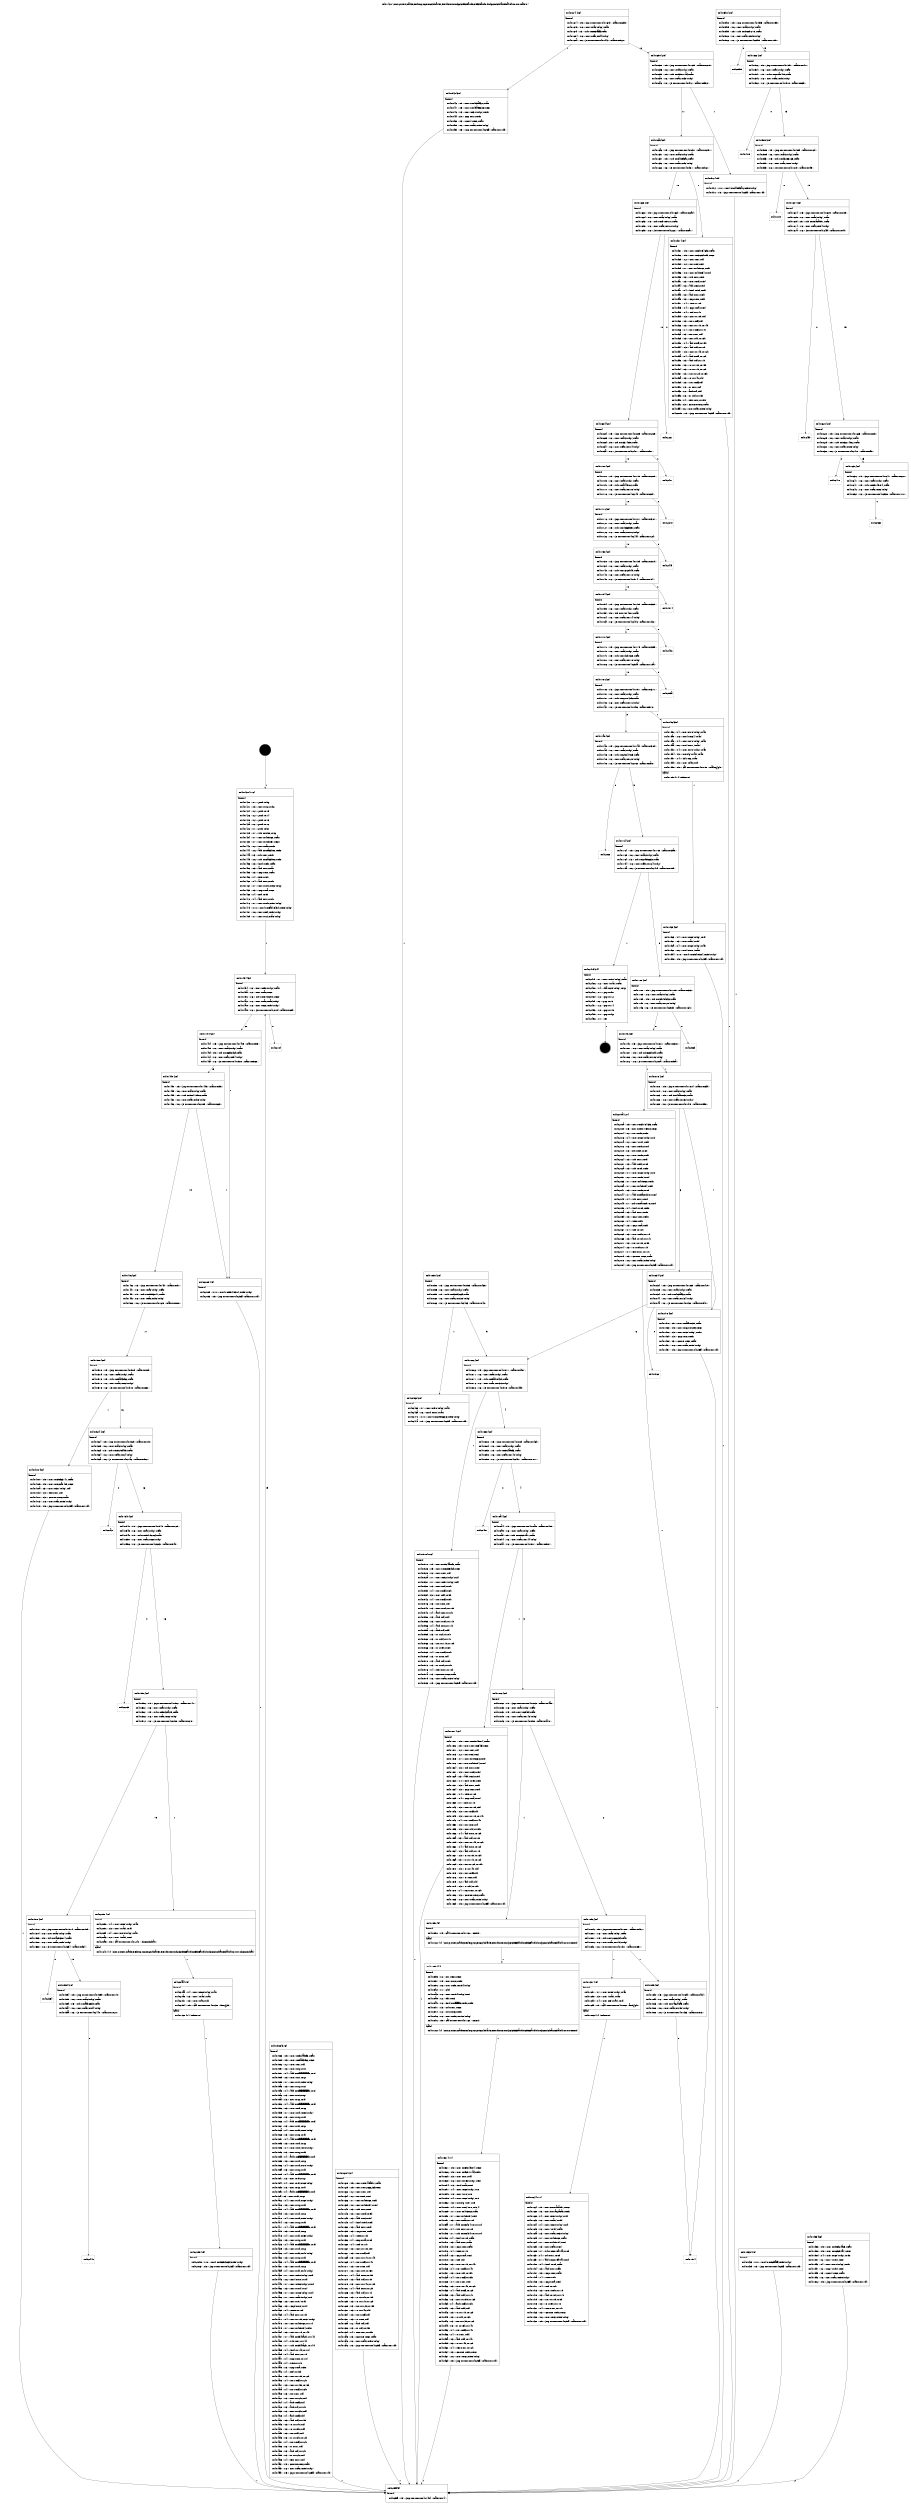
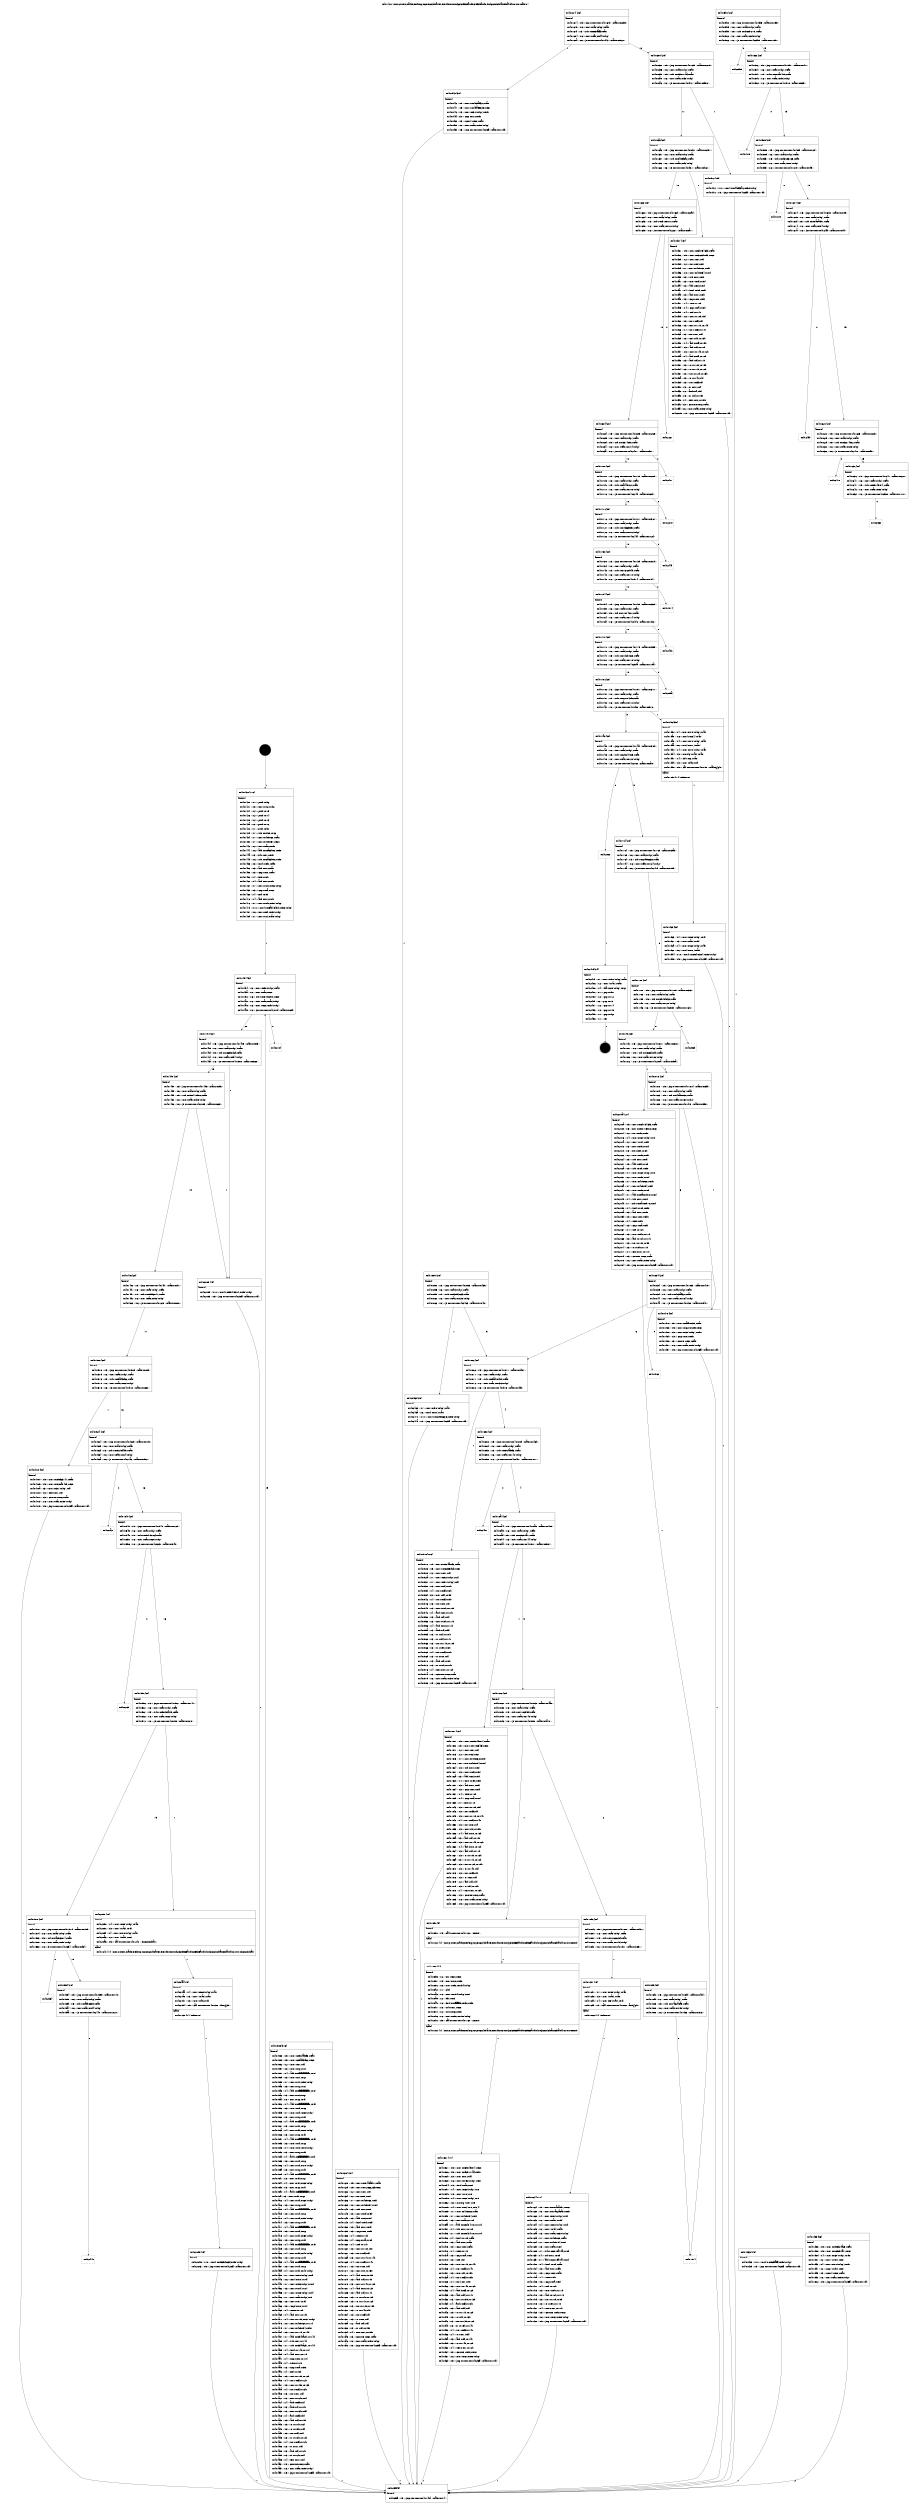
edge "0x4017c4 [28]" -> "0x40247f [24]": now "0x4020c8" -> "0x40247f [24]"
edge "0x402463 [28]" -> "0x4025ff [5]": added, label "1"
edge "0x4018dc [28]" -> "0x4018f8 [28]": removed, label "1"
edge "0x401cc4 [111]" -> "0x4025ff [5]": added, label "1"
